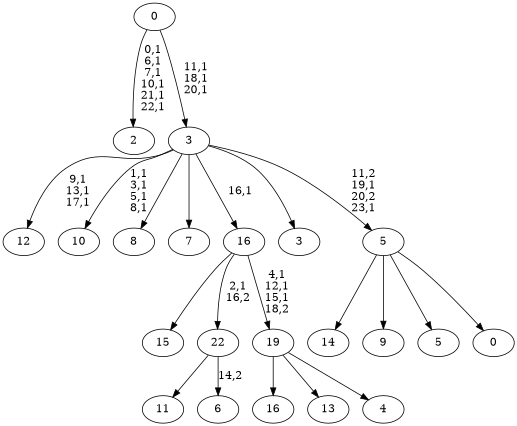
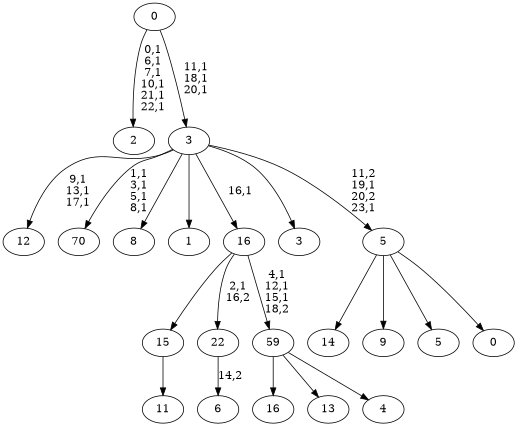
node "10": label "10" -> "70"
node "7": label "7" -> "1"
node "19": label "19" -> "59"
edge "22" -> "11": now "15" -> "11"
